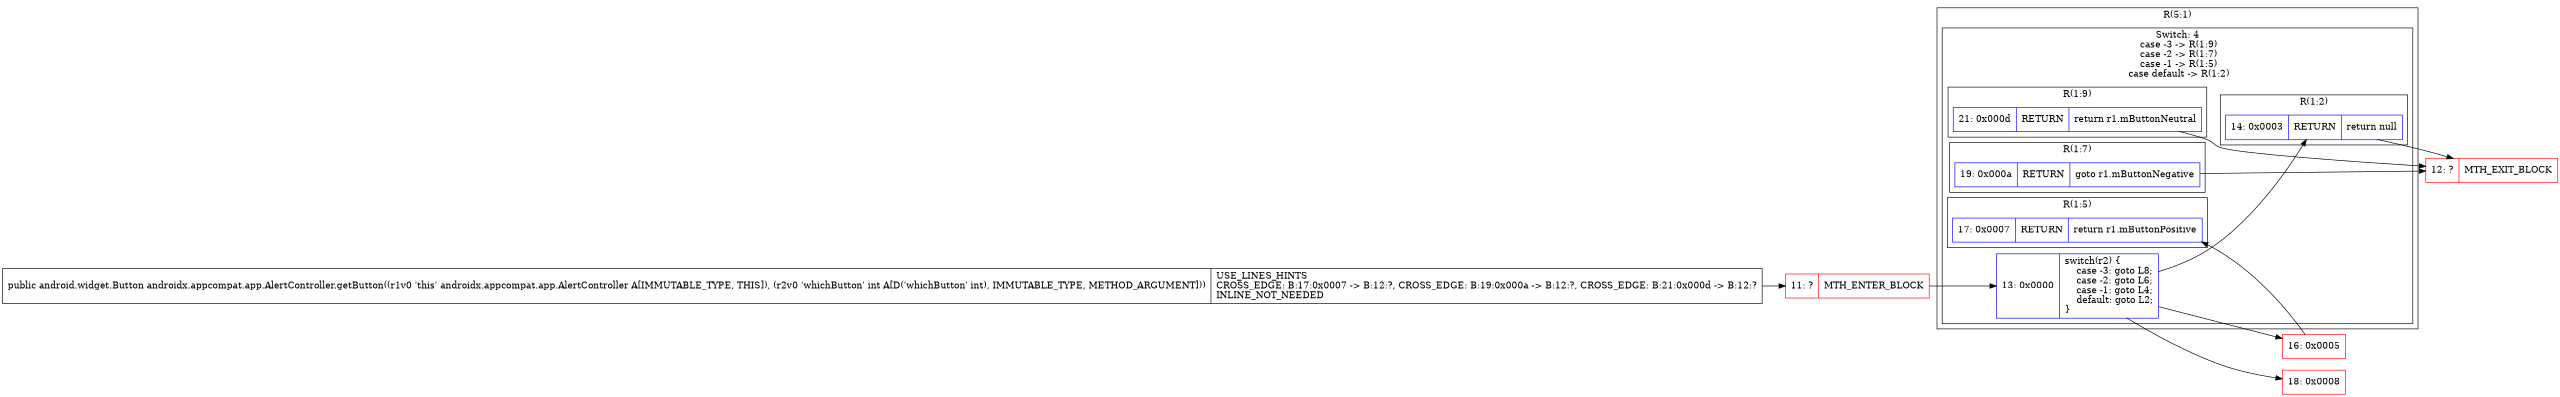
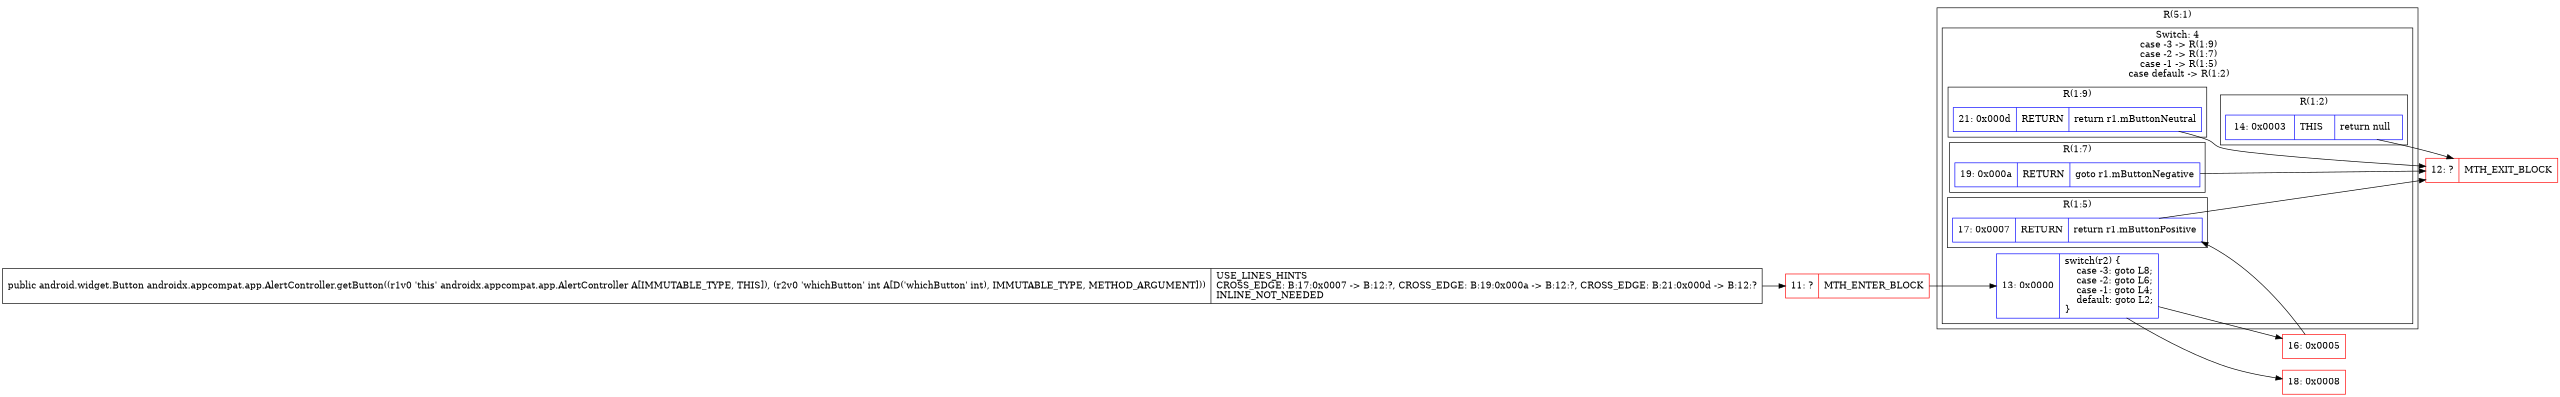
node "14: 0x0003": text "RETURN" -> "THIS"
edge "17: 0x0007" -> "12: ?": added
edge "13: 0x0000" -> "14: 0x0003": removed
